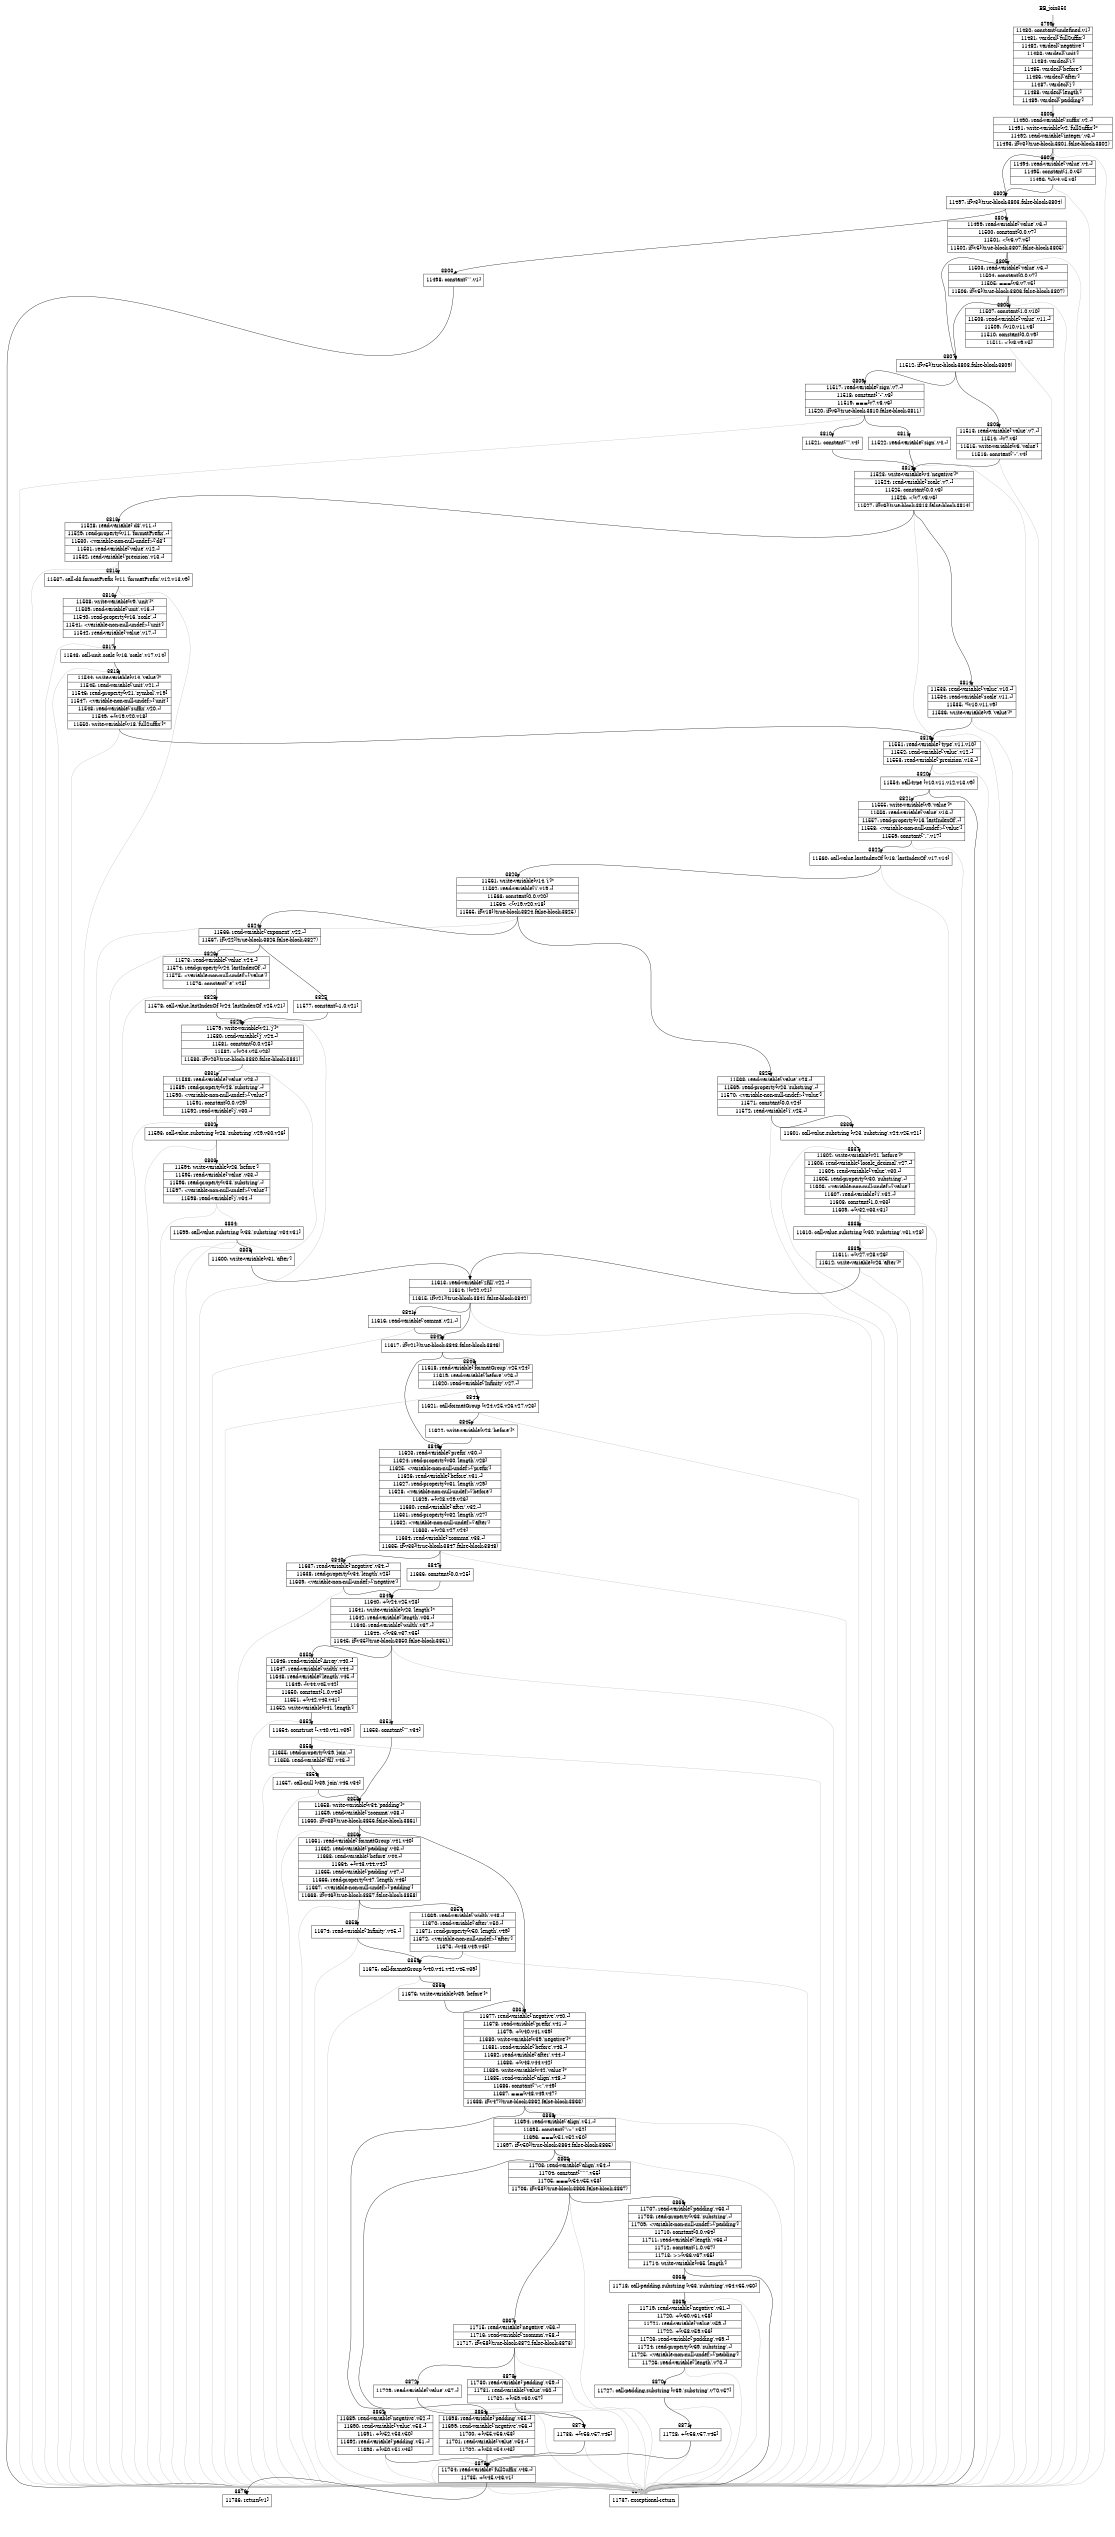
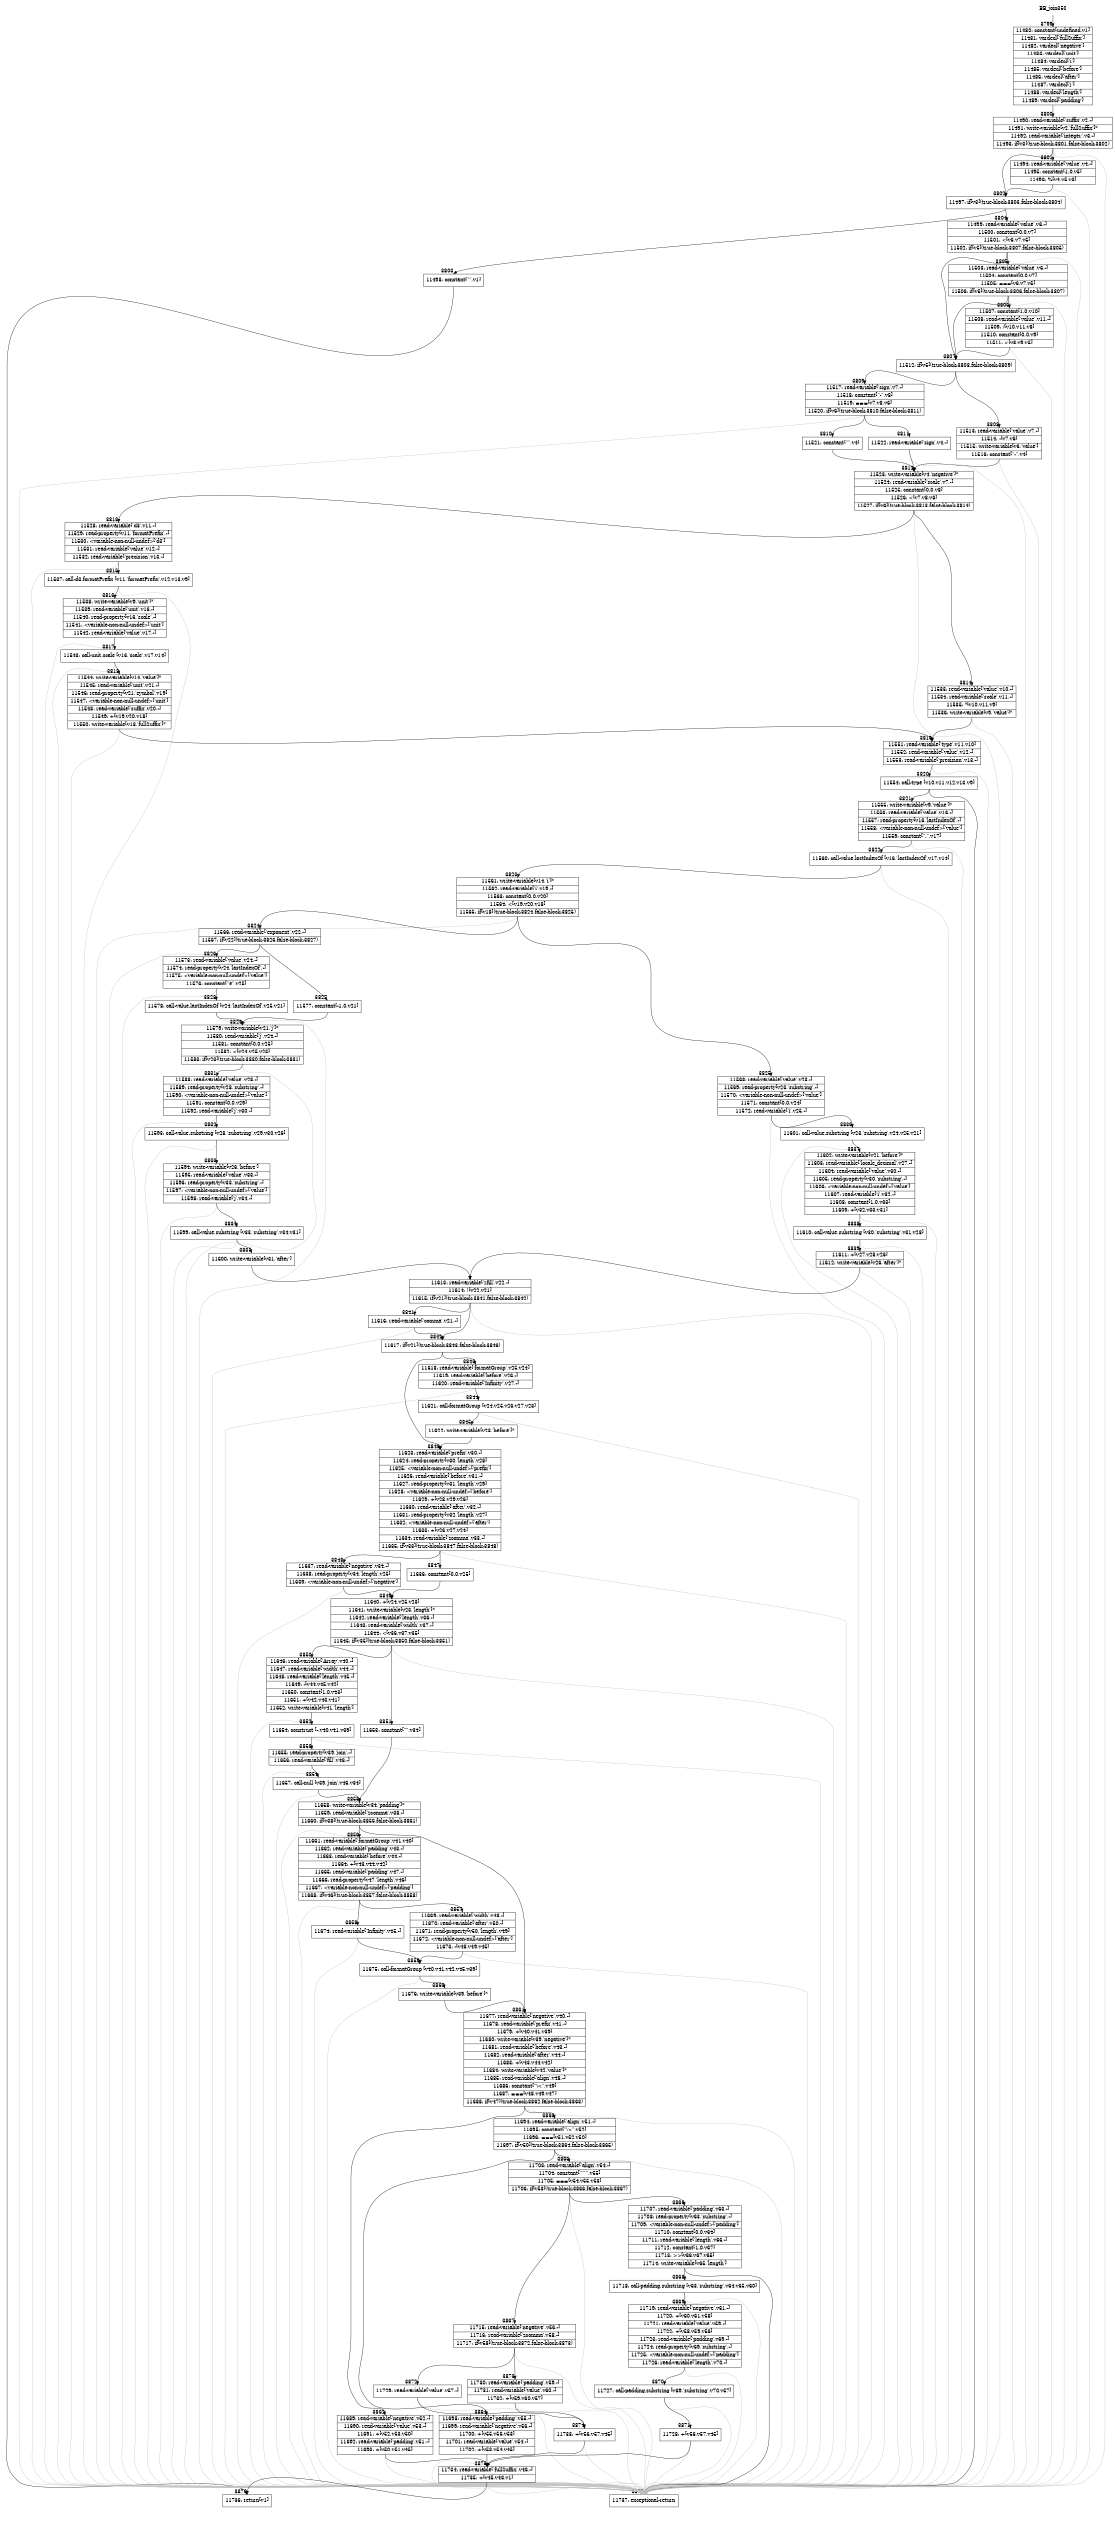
edge "11507: constant[1.0,v10]" -> "11512: if[v5](true-block:3808,false-block:3809)": added
edge "11594: write-variable[v26,'before']" -> "11599: call-value.substring [v33,'substring',v34,v31]": color gray -> black
